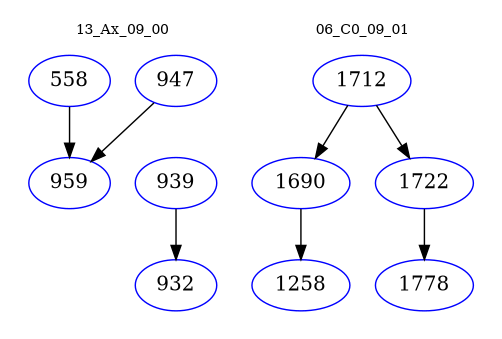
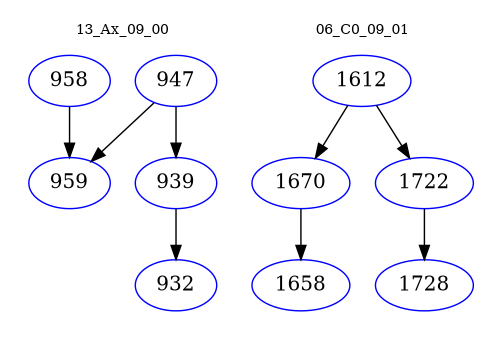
node "558": label "558" -> "958"
node "1712": label "1712" -> "1612"
edge "947" -> "939": added
node "1690": label "1690" -> "1670"
node "1258": label "1258" -> "1658"
node "1778": label "1778" -> "1728"
